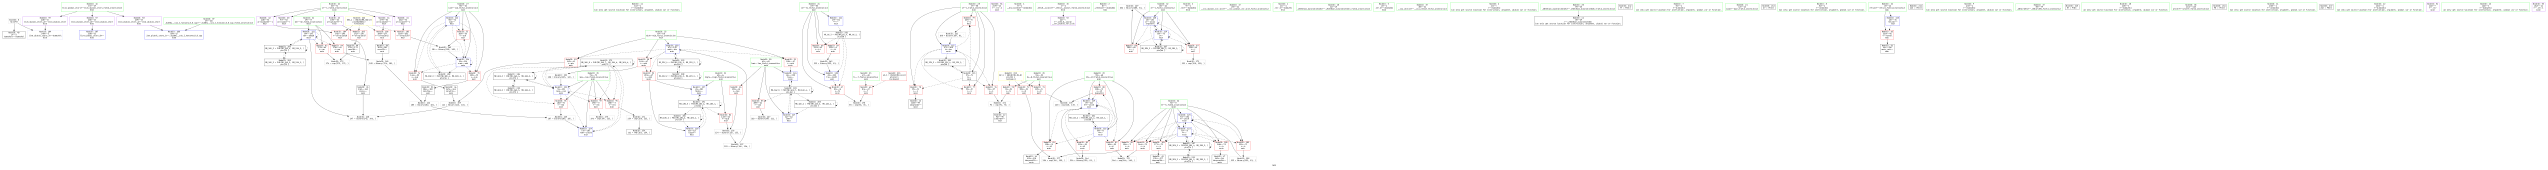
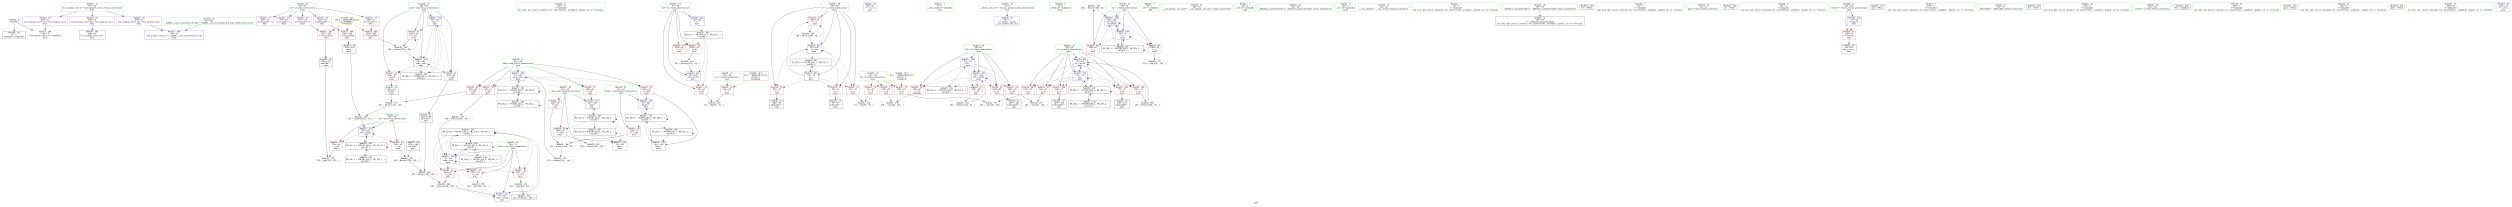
node "NodeID: 248": added
node "NodeID: 54": removed
node "NodeID: 246": text "98 = PHI()" -> "98 = GLOBAL()"
node "NodeID: 106": removed
edge "NodeID: 128" -> "NodeID: 88": reversed
edge "NodeID: 90" -> "NodeID: 92": now "NodeID: 33" -> "NodeID: 92"
edge "NodeID: 121" -> "NodeID: 160": reversed
edge "NodeID: 80" -> "NodeID: 129": reversed
edge "NodeID: 176" -> "NodeID: 42": now "NodeID: 77" -> "NodeID: 42"
